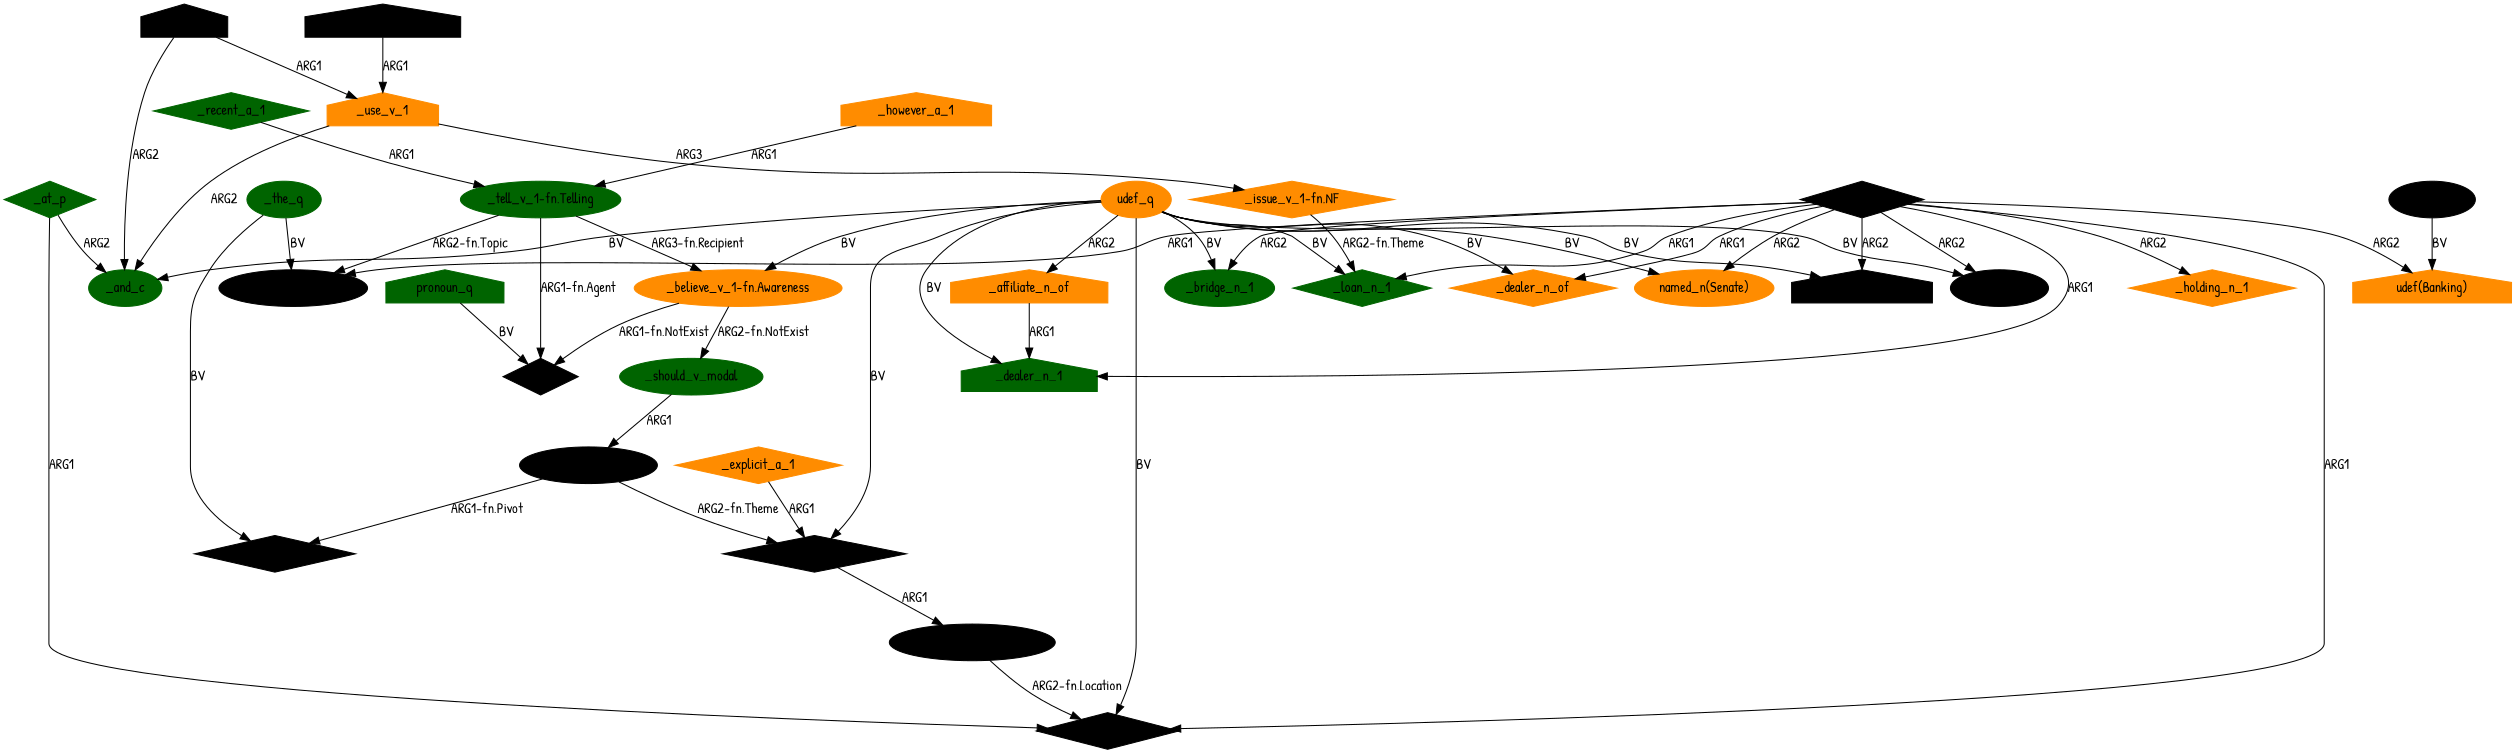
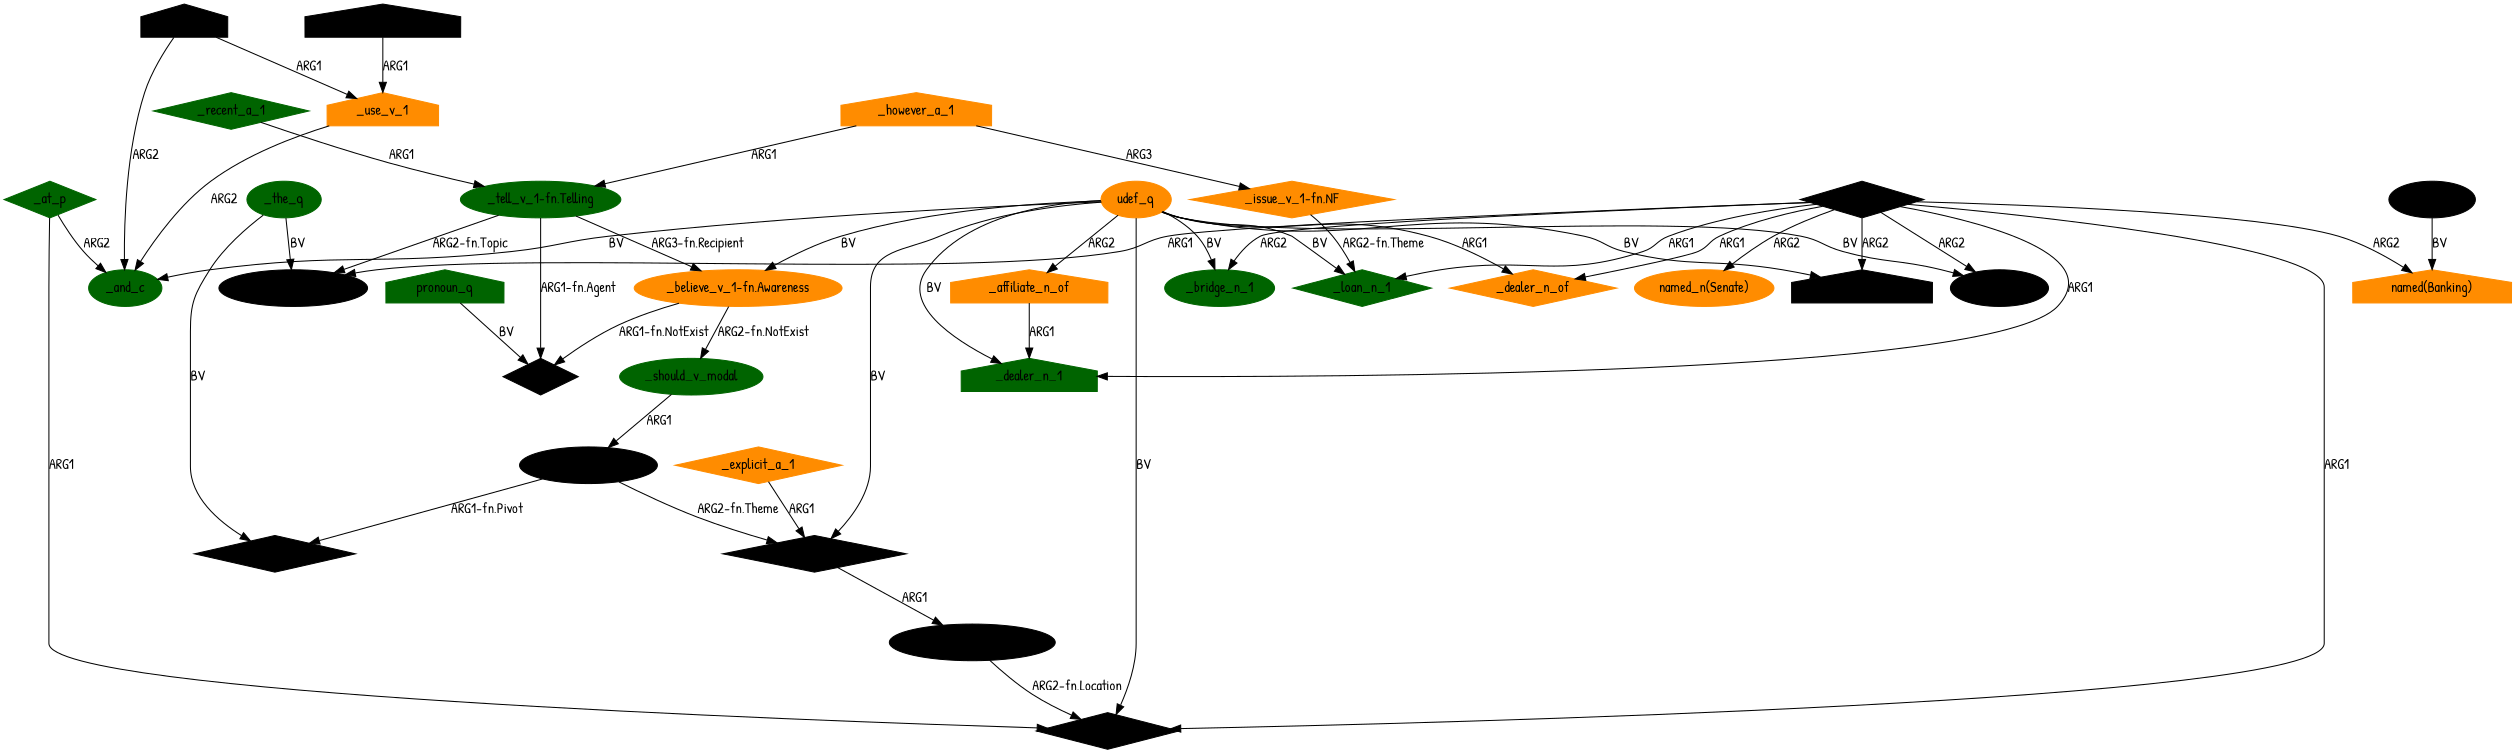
edge "_use_v_1" -> "_issue_v_1-fn.NF": now "_however_a_1" -> "_issue_v_1-fn.NF"
edge "udef_q" -> "named_n(Senate)": removed, label "BV"
edge "udef_q" -> "_dealer_n_of": label "BV" -> "ARG1"
node "_holding_n_1": removed
node "udef(Banking)": label "udef(Banking)" -> "named(Banking)"
